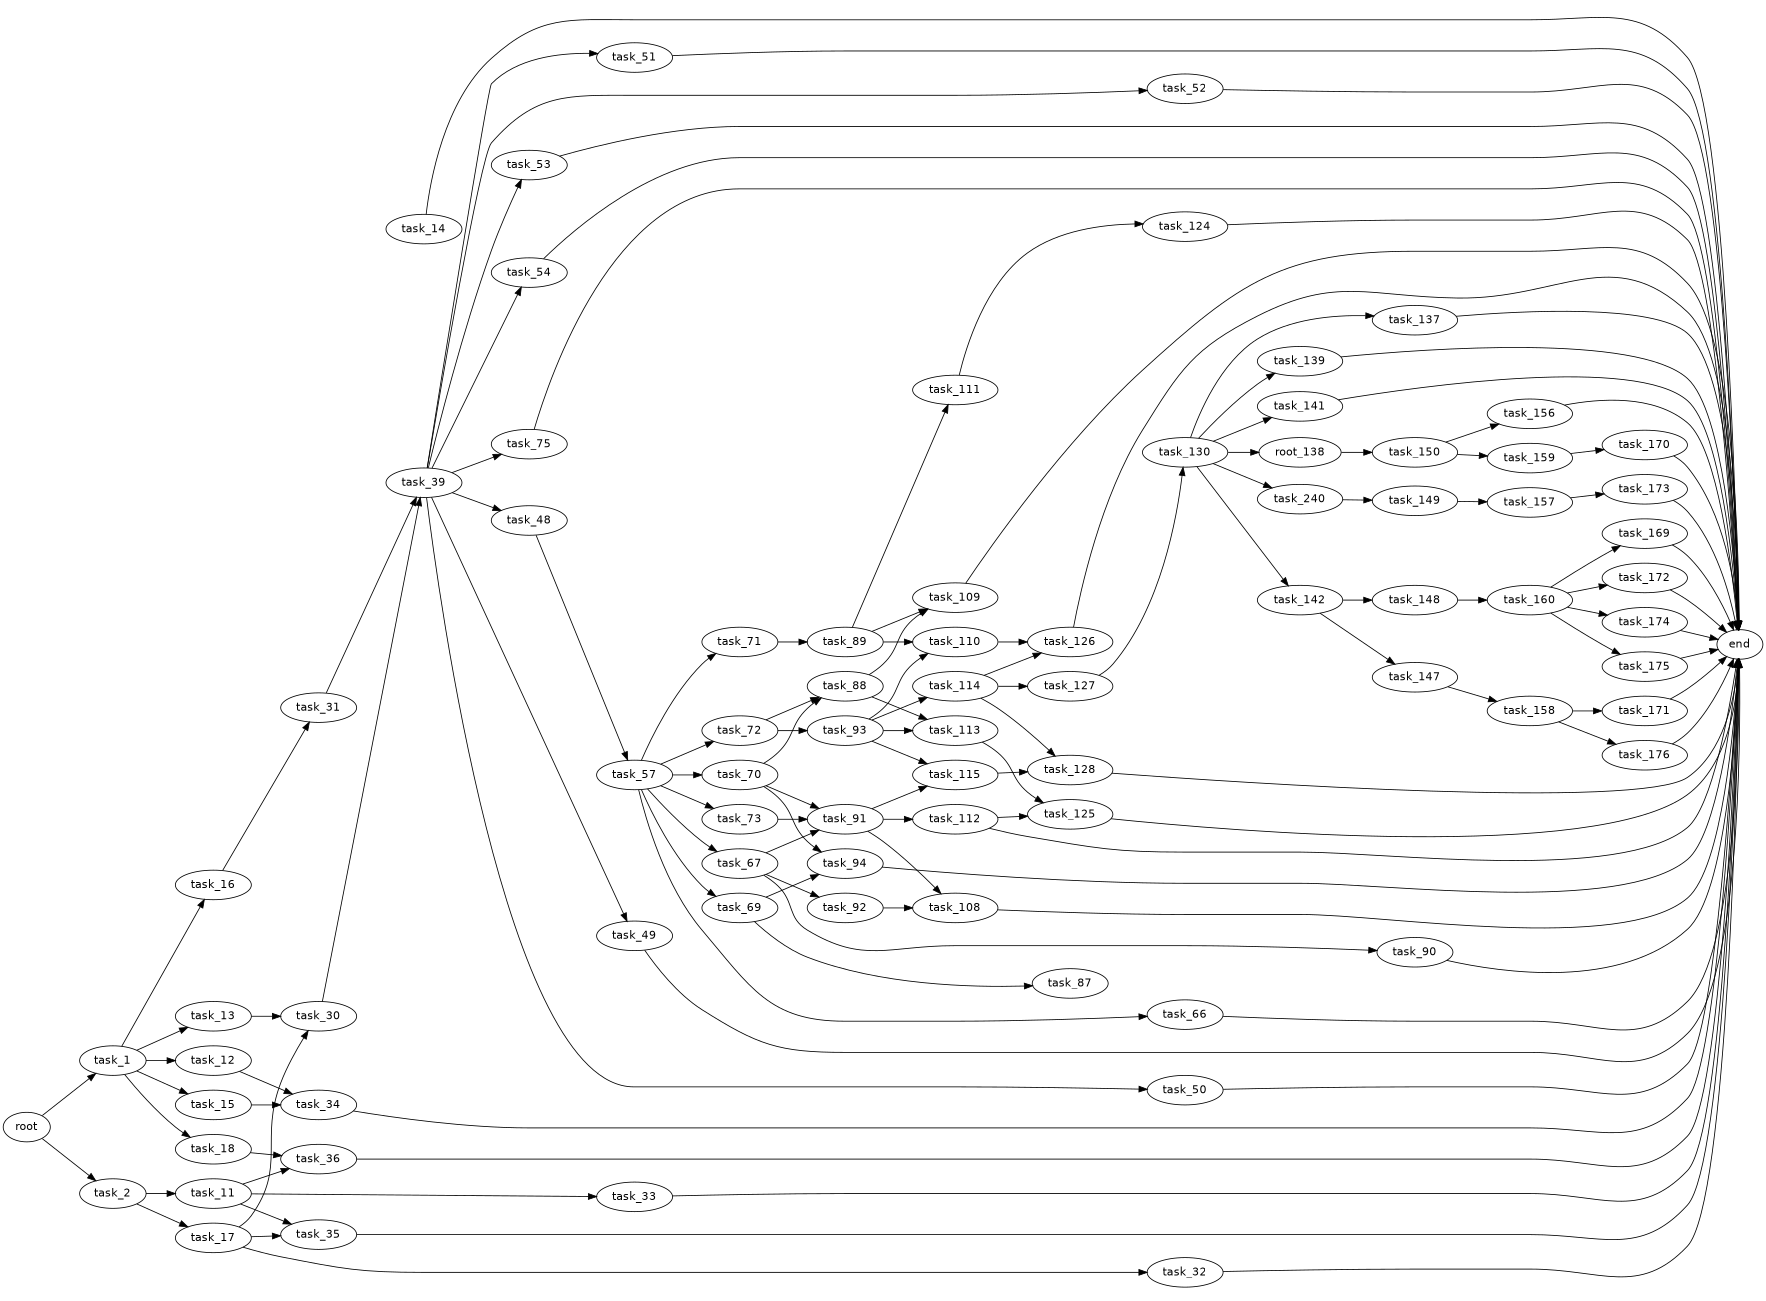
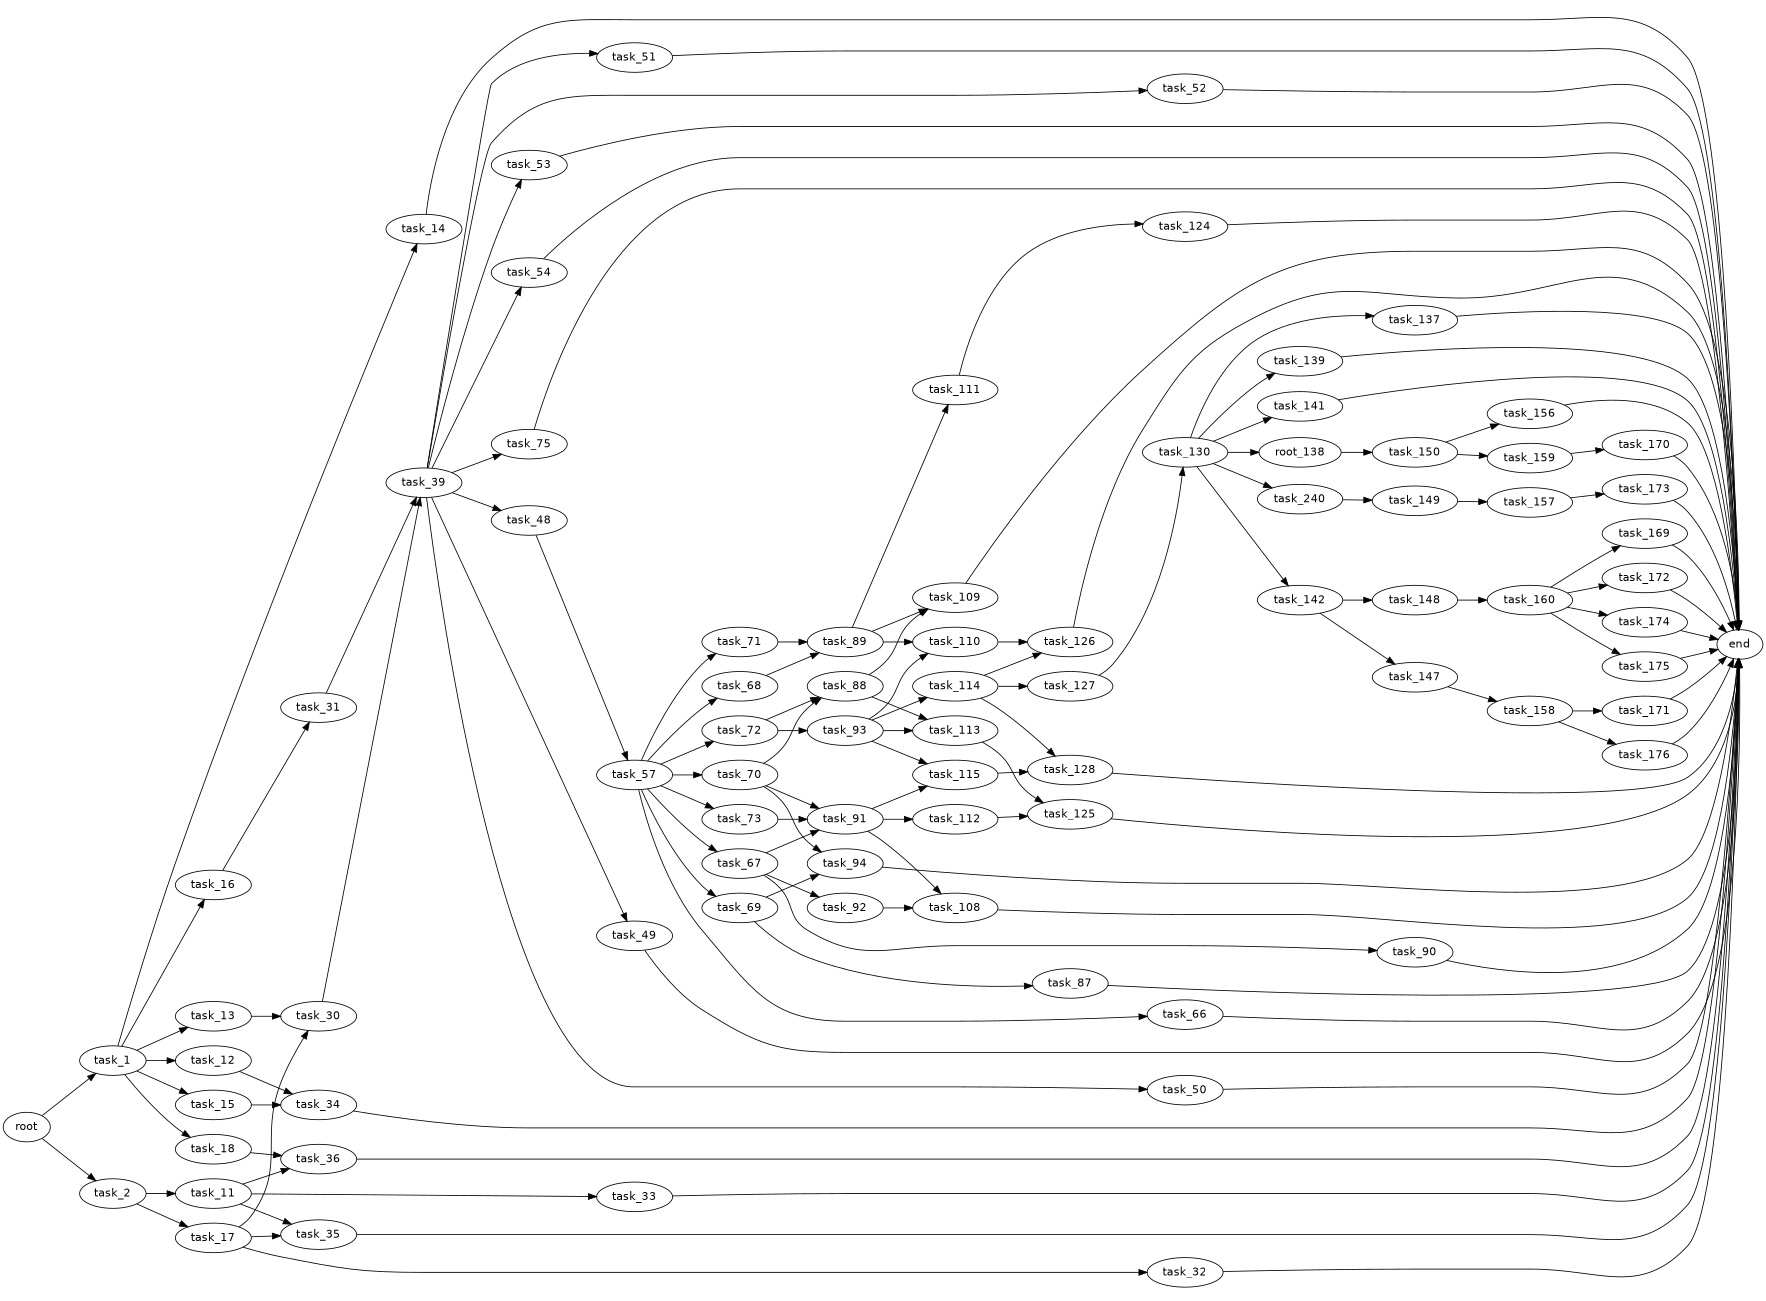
edge "task_1" -> "task_14": added
node "task_68": added
edge "task_112" -> "end": now "task_87" -> "end"
